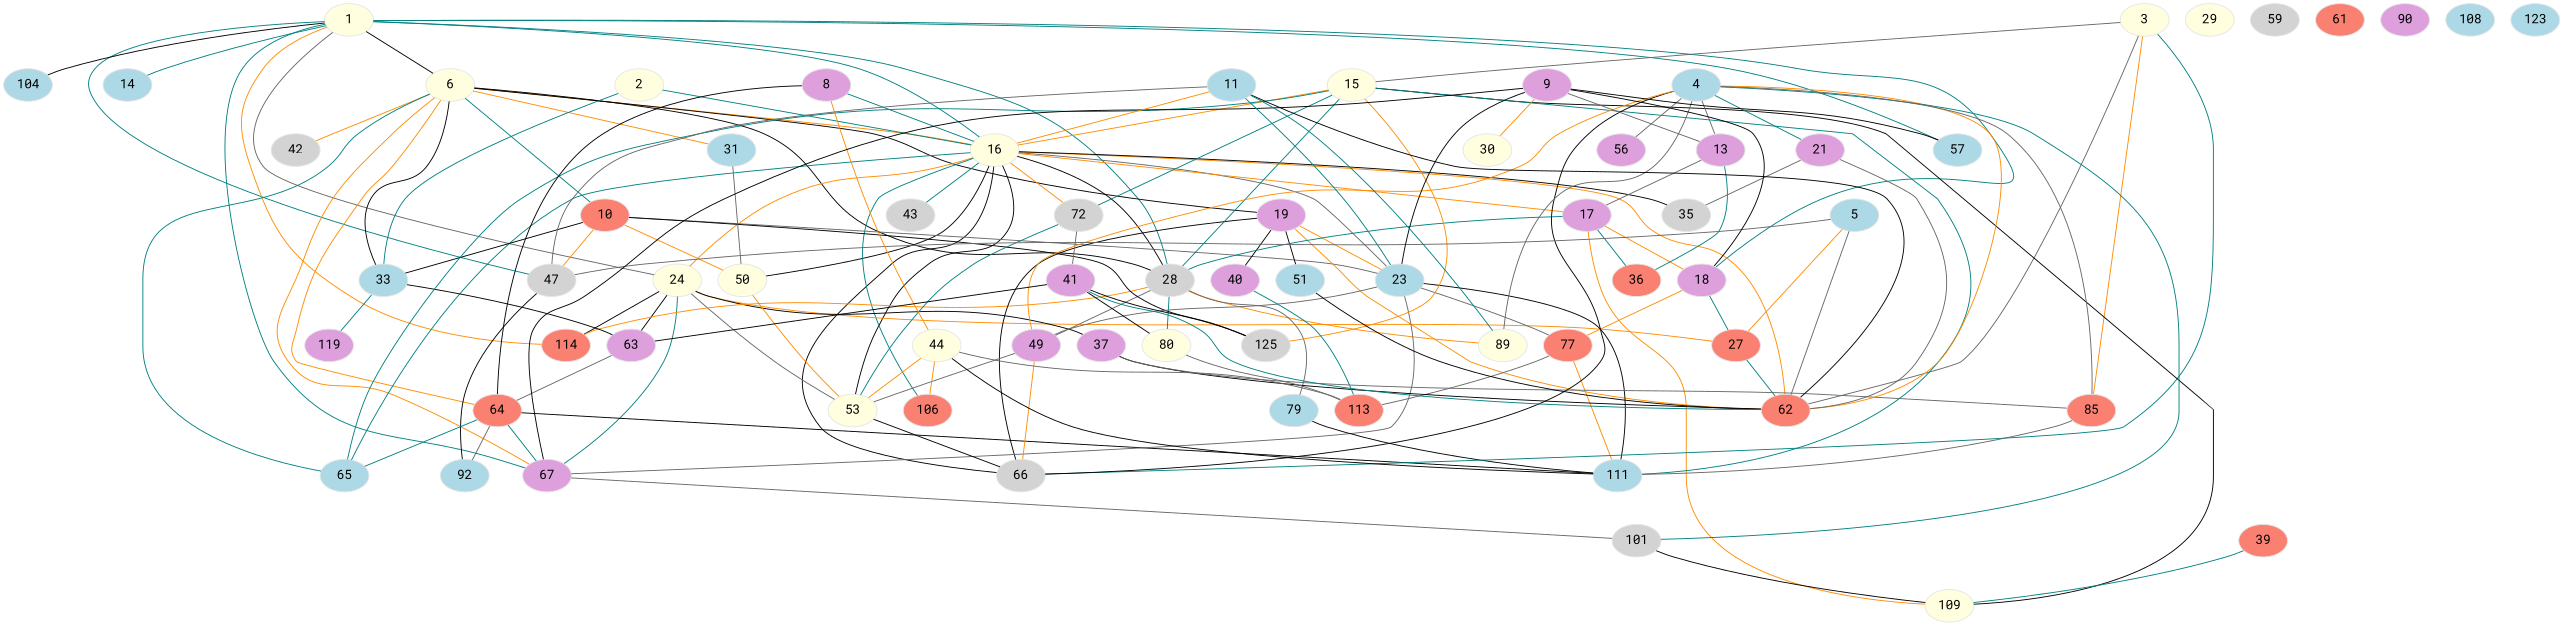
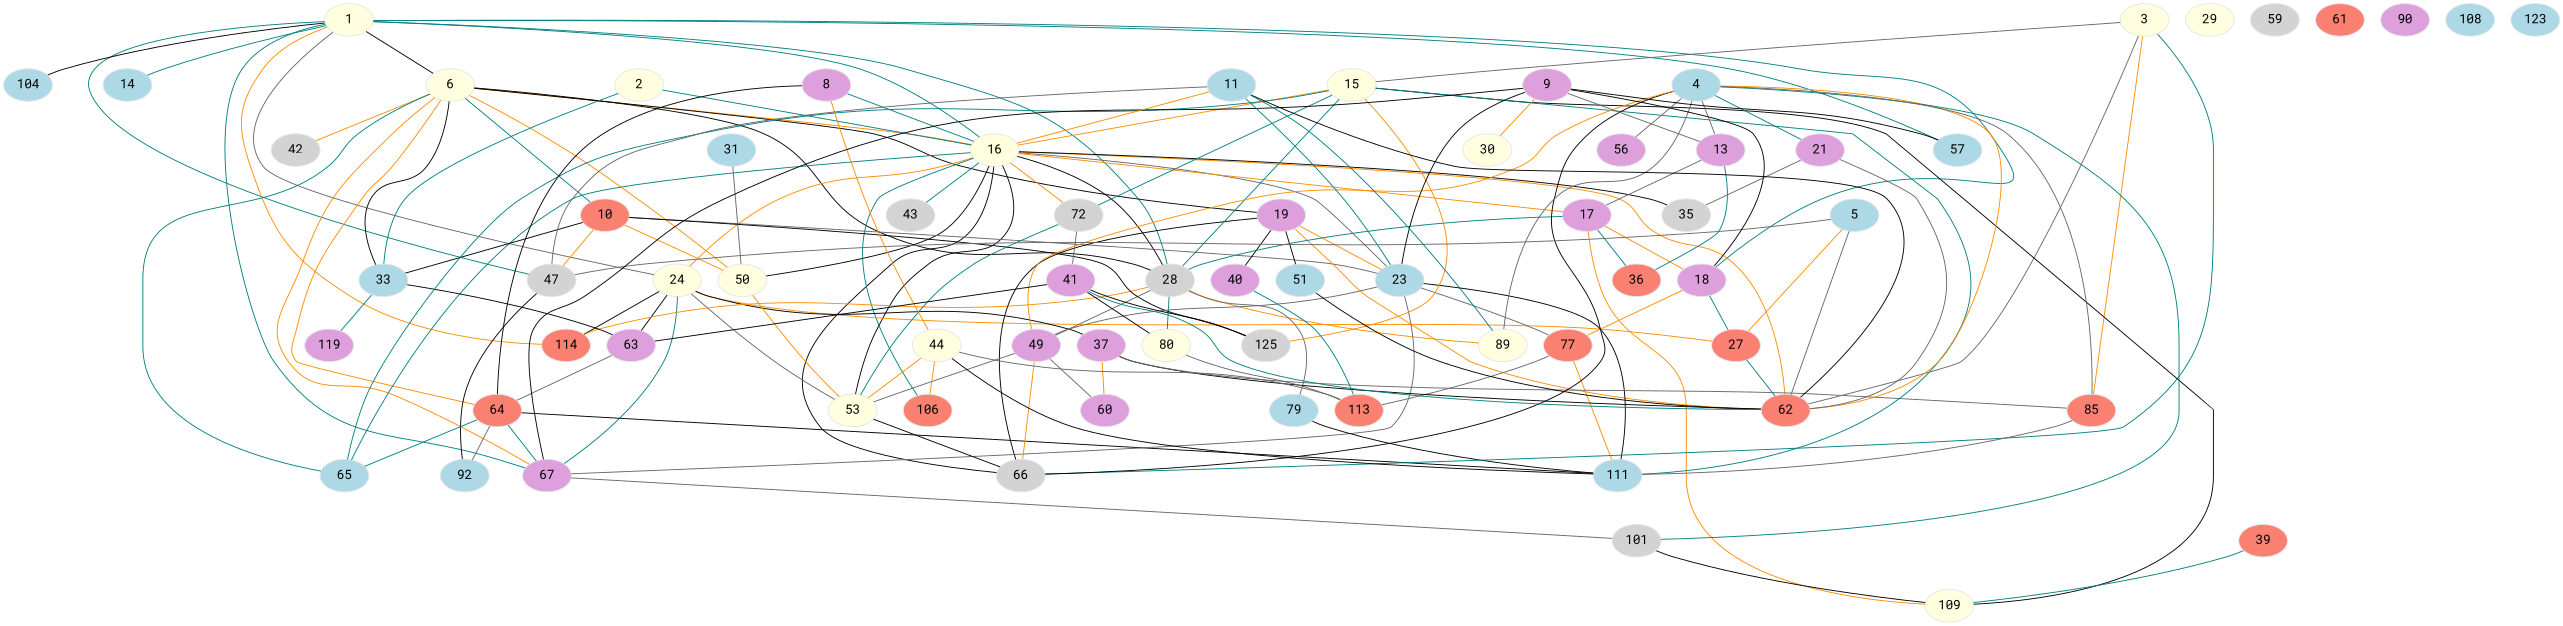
edge "6" -- "31": now "6" -- "50"
node "60": added
